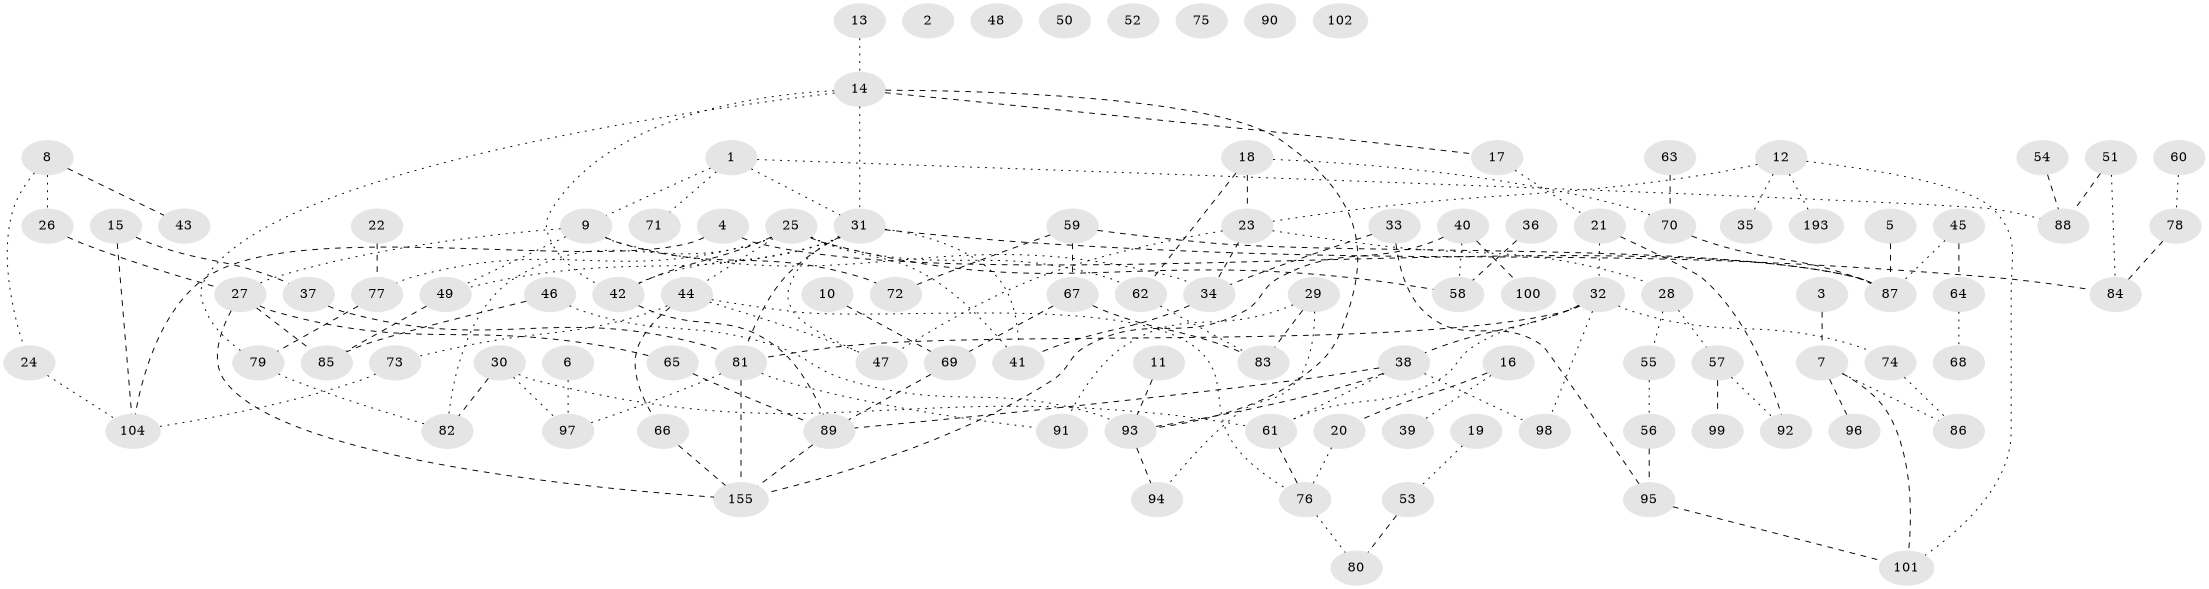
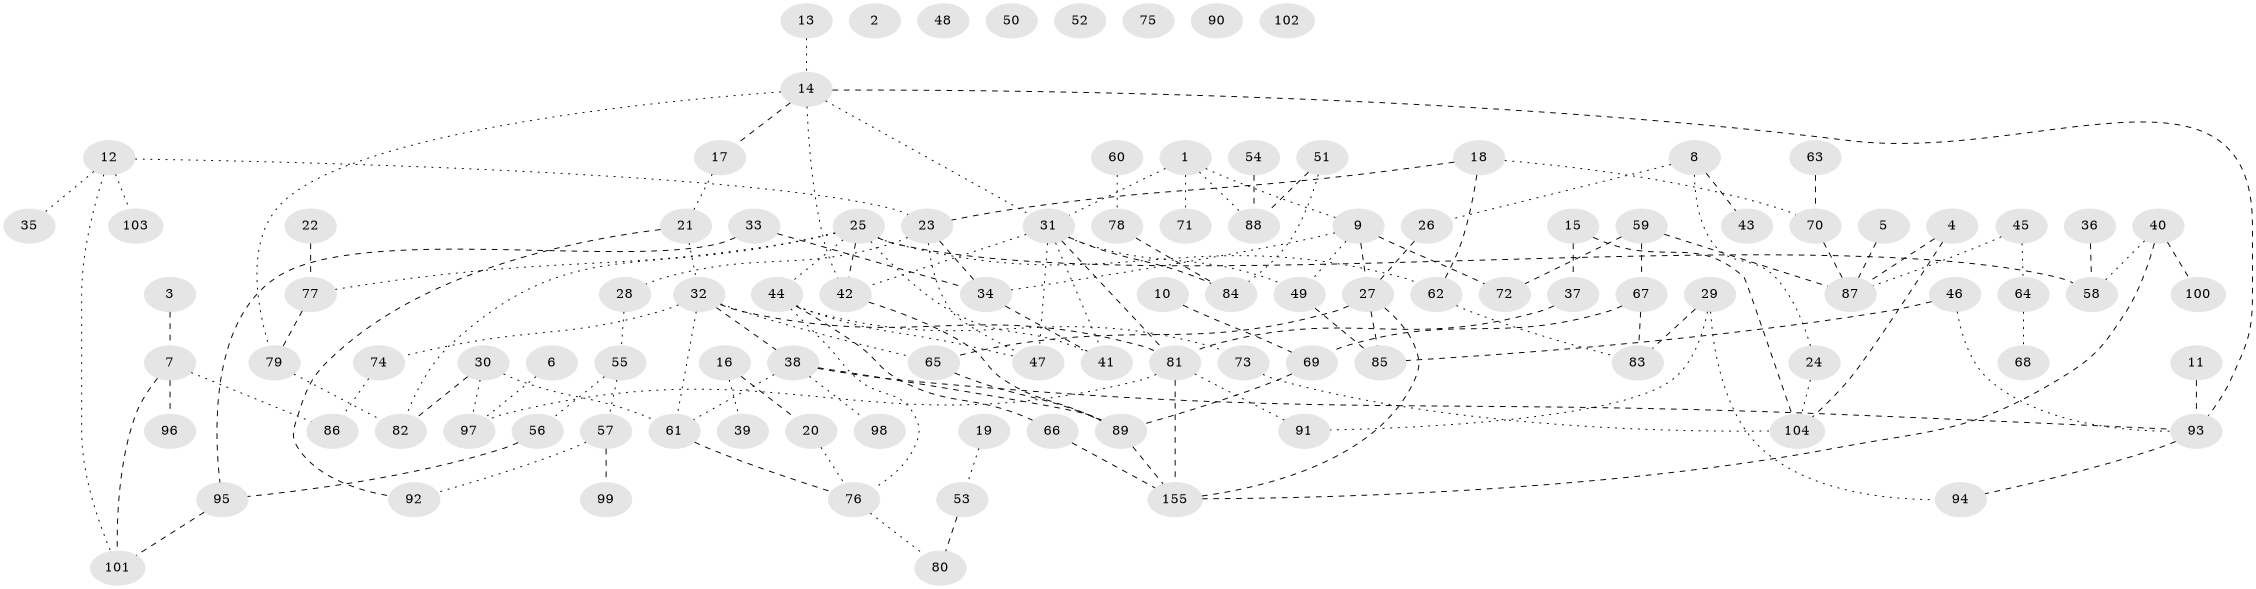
node "193": label "193" -> "103"
edge "9" -- "27": style dotted -> dashed
edge "45" -- "64": style dashed -> dotted
edge "28" -- "57": now "55" -- "57"
edge "32" -- "98": now "32" -- "65"
